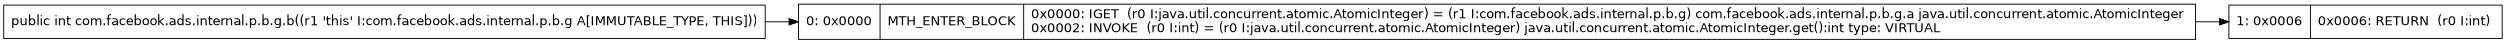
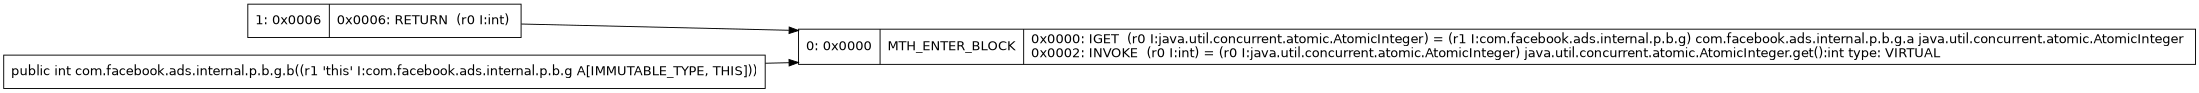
edge "0: 0x0000" -> "1: 0x0006": reversed
